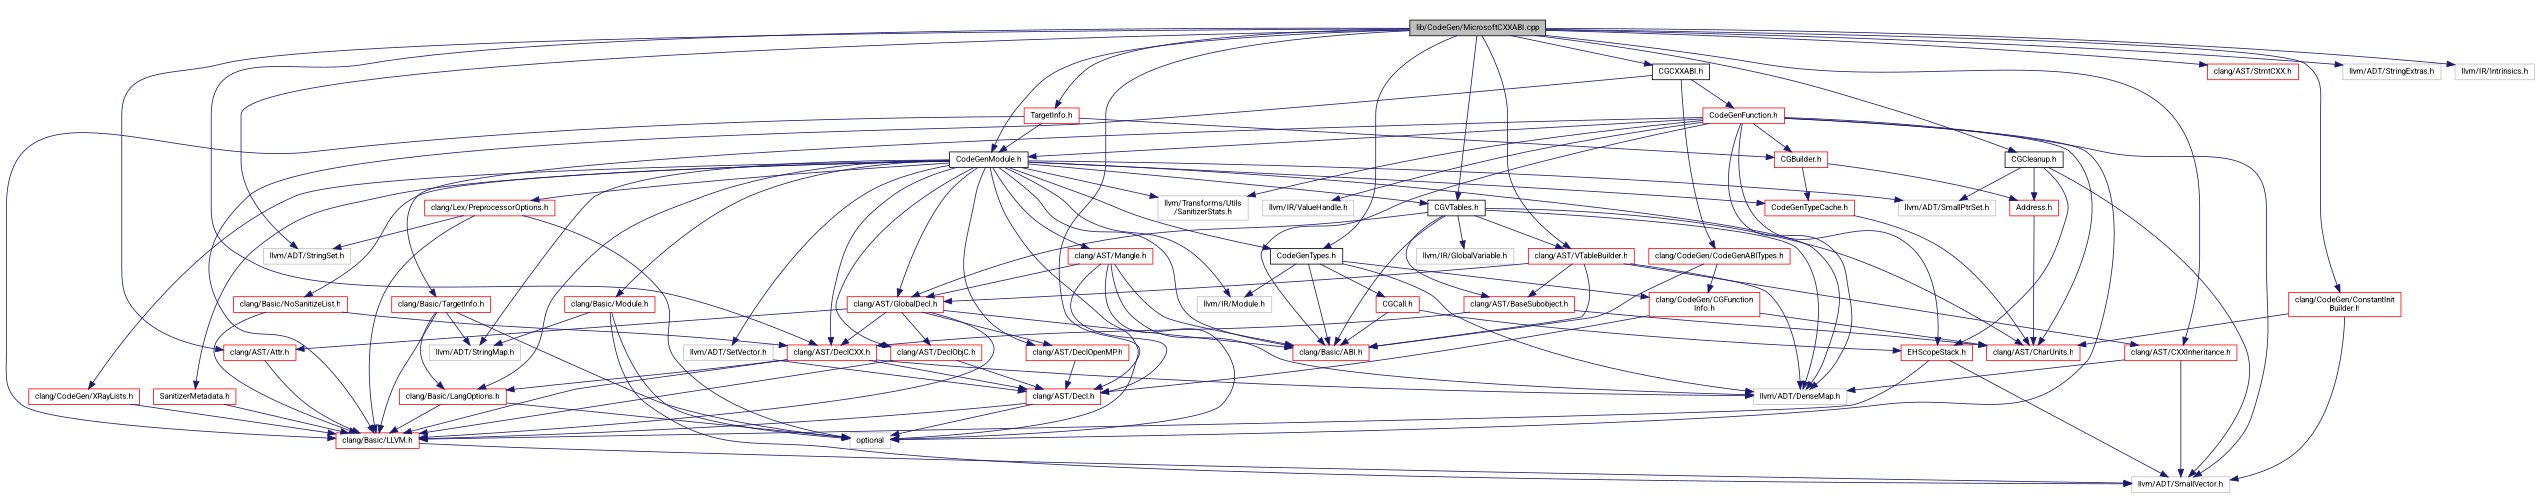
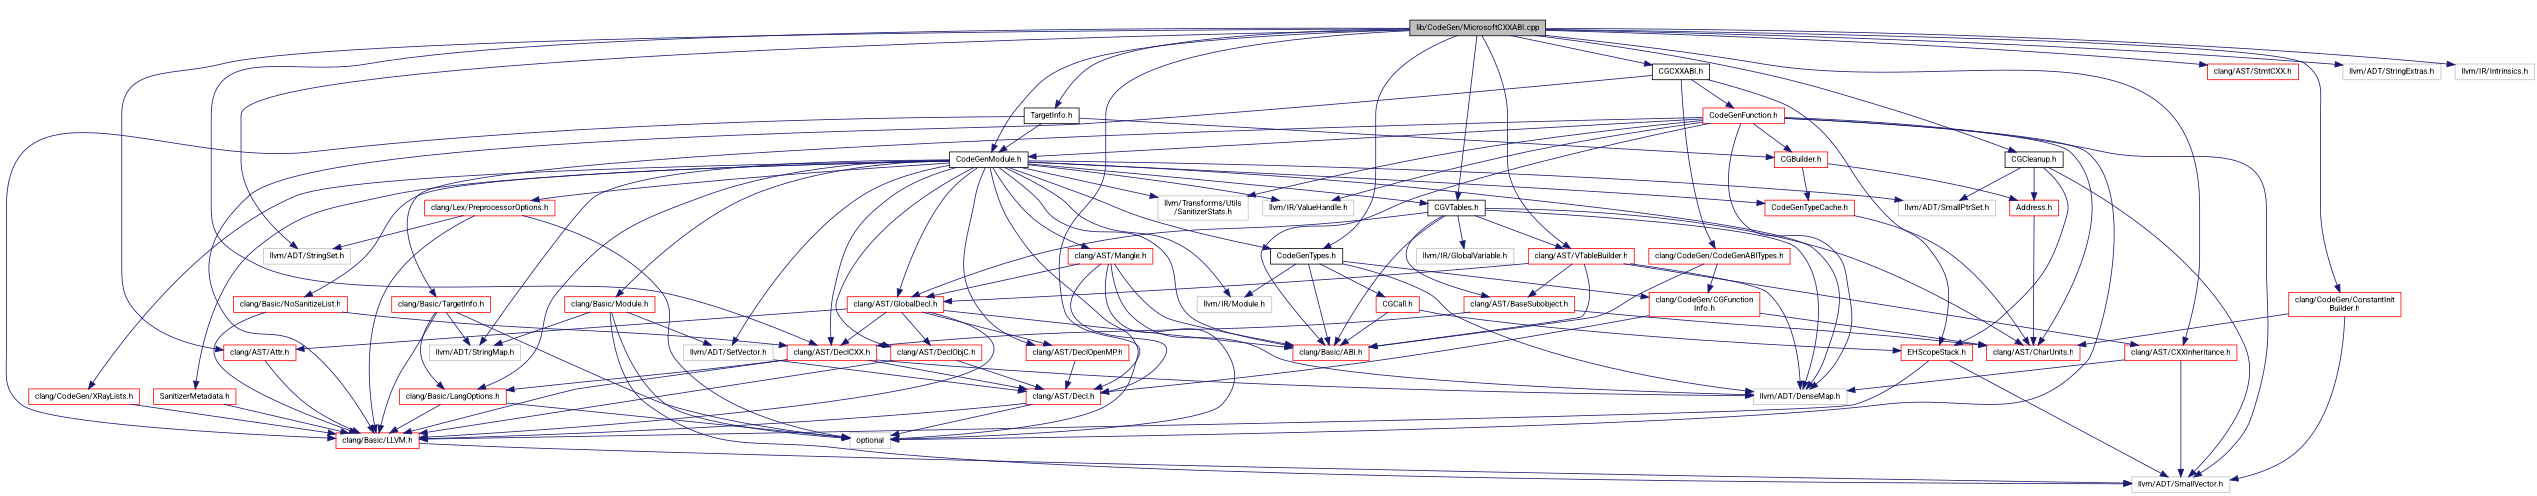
node "TargetInfo.h": color red -> black
edge "CodeGenModule.h" -> "llvm/IR/ValueHandle.h": added
edge "CodeGenFunction.h" -> "EHScopeStack.h": now "CGCXXABI.h" -> "EHScopeStack.h"
edge "clang/Basic/Module.h" -> "llvm/ADT/SetVector.h": added
